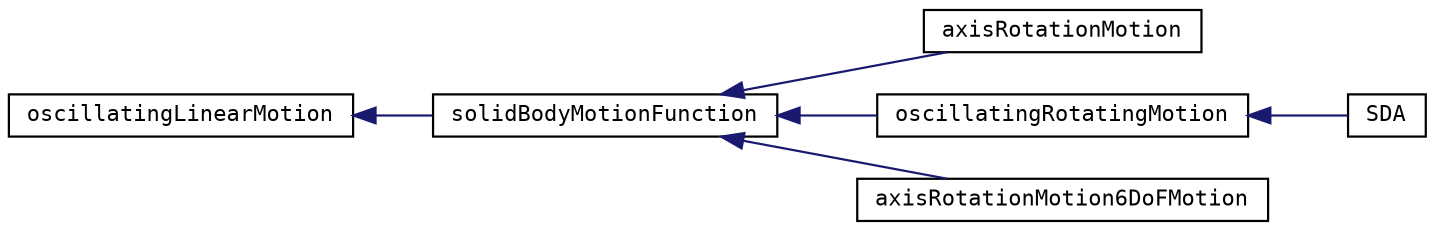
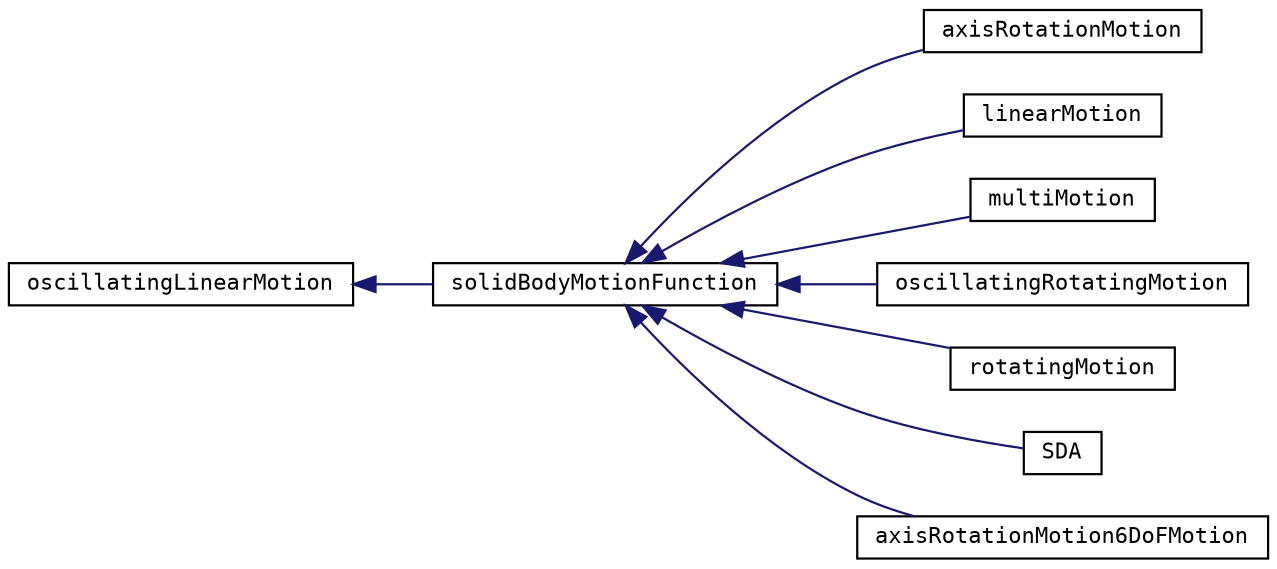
node "linearMotion": added
edge "SDA" -> "oscillatingRotatingMotion": now "SDA" -> "solidBodyMotionFunction"
node "multiMotion": added
node "rotatingMotion": added
